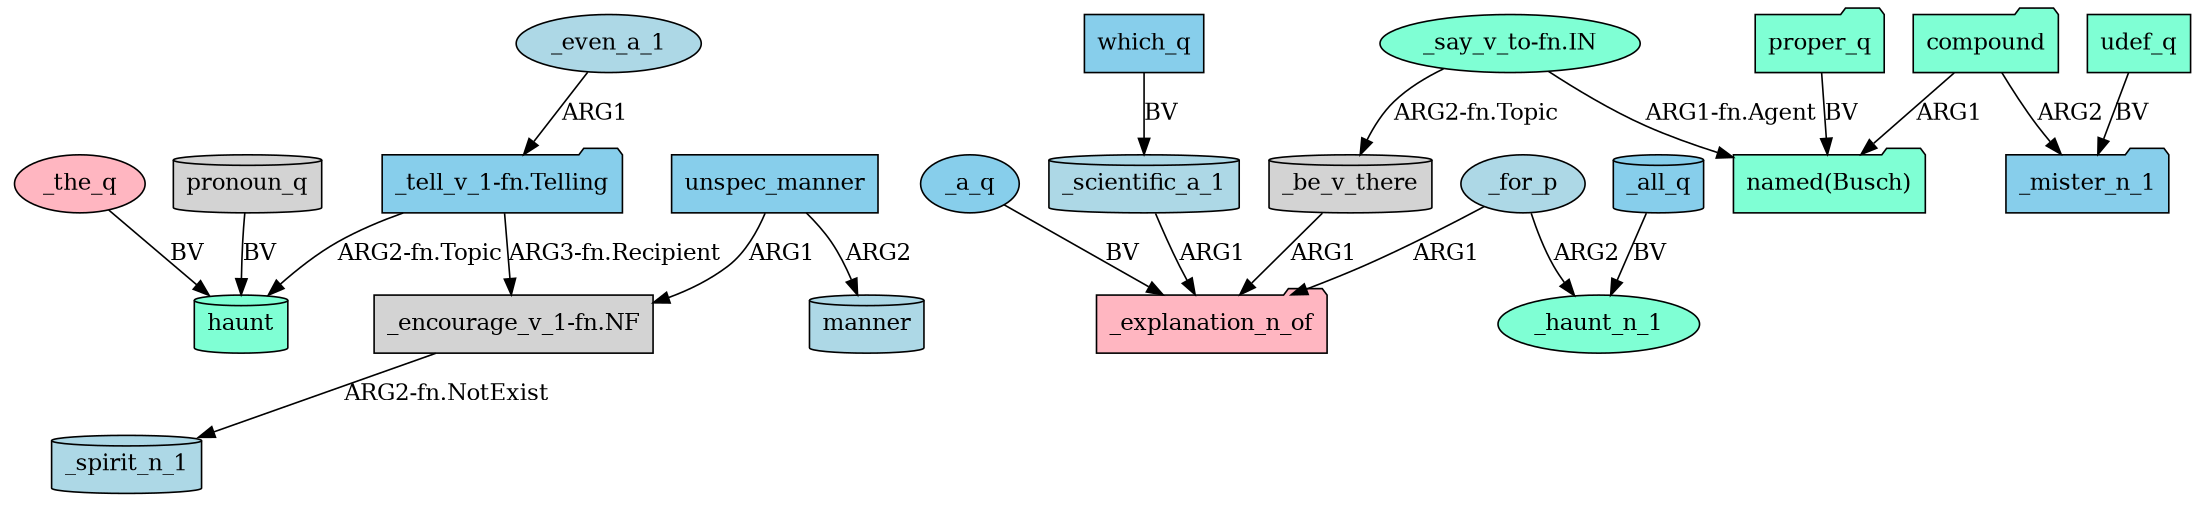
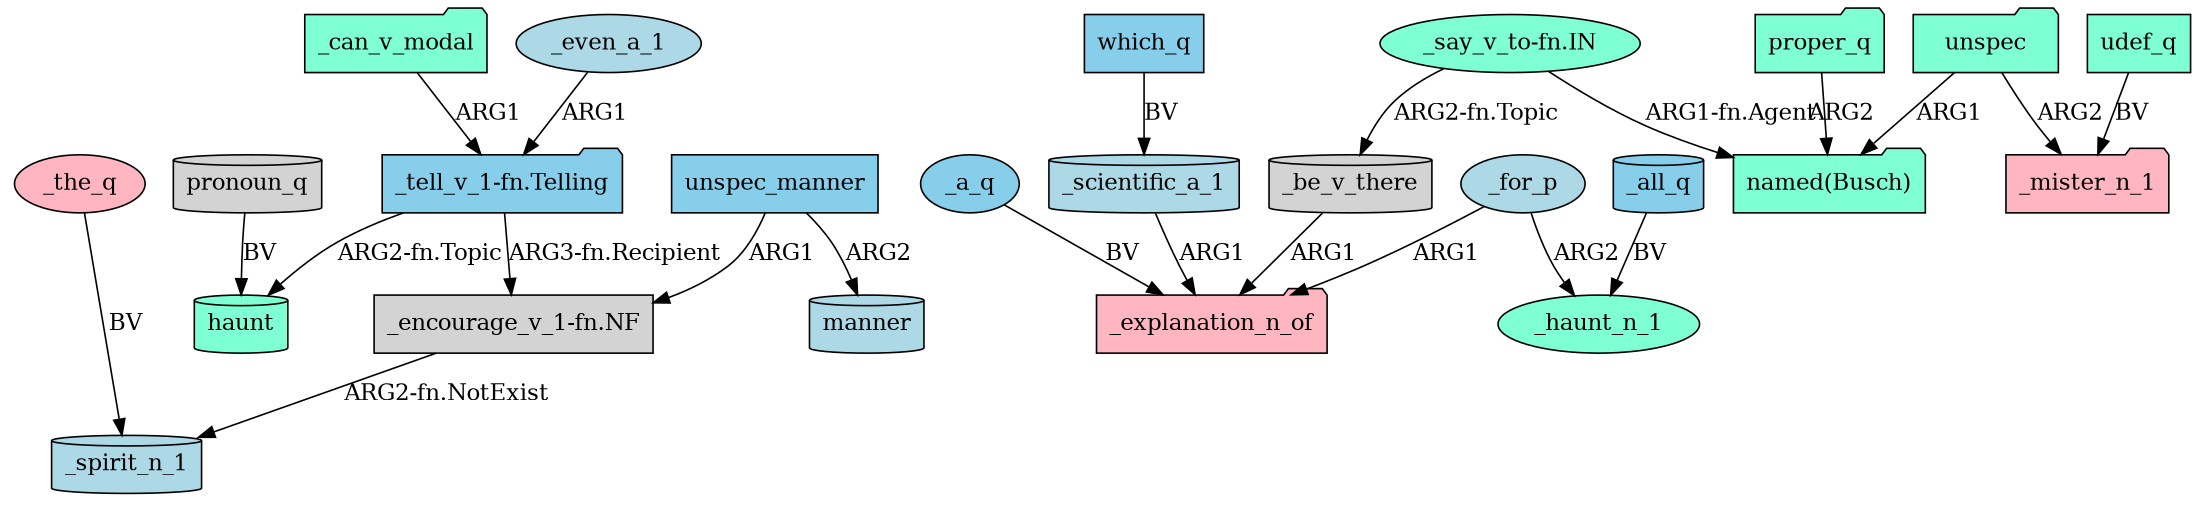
node "_can_v_modal": added
node "compound": label "compound" -> "unspec"
edge "proper_q" -> "named(Busch)": label "BV" -> "ARG2"
node "_mister_n_1": fillcolor skyblue -> lightpink
edge "_the_q" -> "haunt": now "_the_q" -> "_spirit_n_1"
